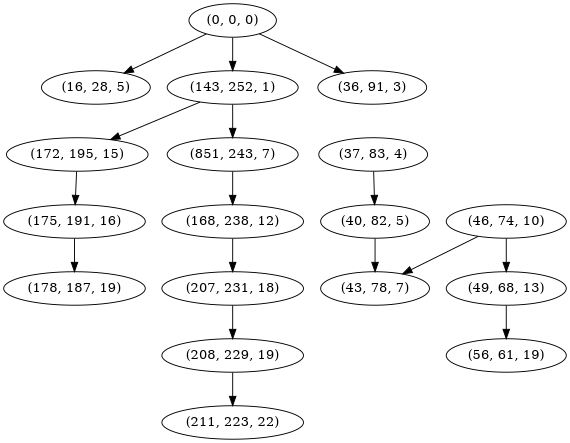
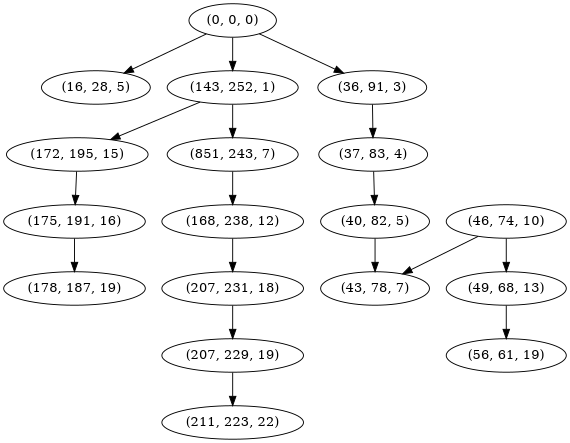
edge "(36, 91, 3)" -> "(37, 83, 4)": added
node "(208, 229, 19)": label "(208, 229, 19)" -> "(207, 229, 19)"
